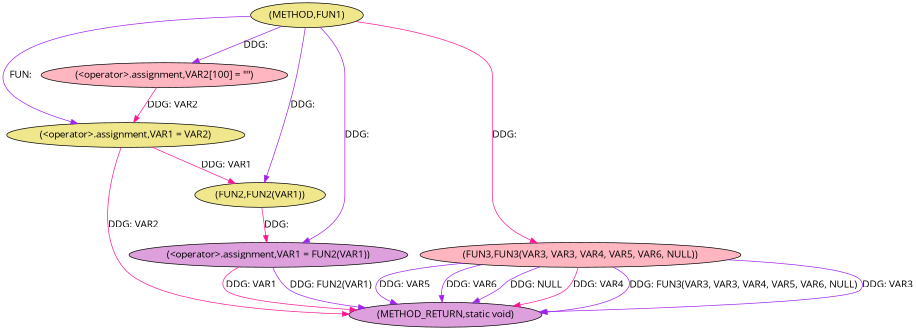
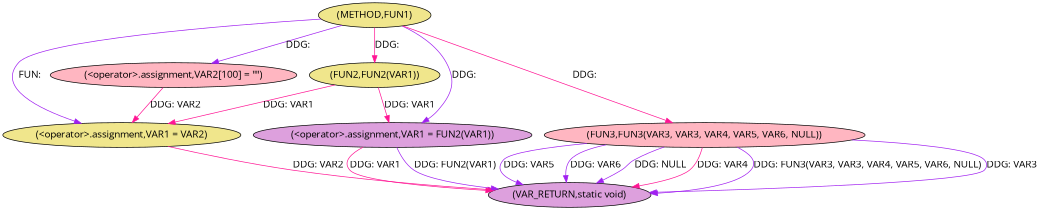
edge "(METHOD,FUN1)" -> "(FUN2,FUN2(VAR1))": color purple -> deeppink
edge "(<operator>.assignment,VAR1 = VAR2)" -> "(FUN2,FUN2(VAR1))": reversed
edge "(FUN2,FUN2(VAR1))" -> "(<operator>.assignment,VAR1 = FUN2(VAR1))": label "DDG: " -> "DDG: VAR1"
node "(METHOD_RETURN,static void)": label "(METHOD_RETURN,static void)" -> "(VAR_RETURN,static void)"
